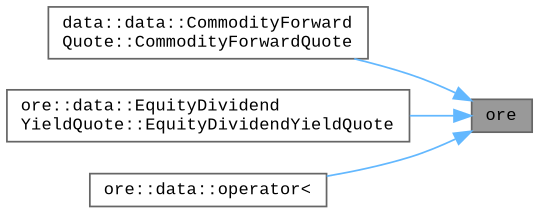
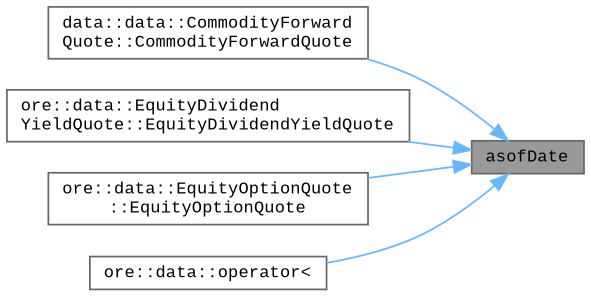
node "ore": label "ore" -> "asofDate"
node "ore::data::EquityOptionQuote ::EquityOptionQuote": added
